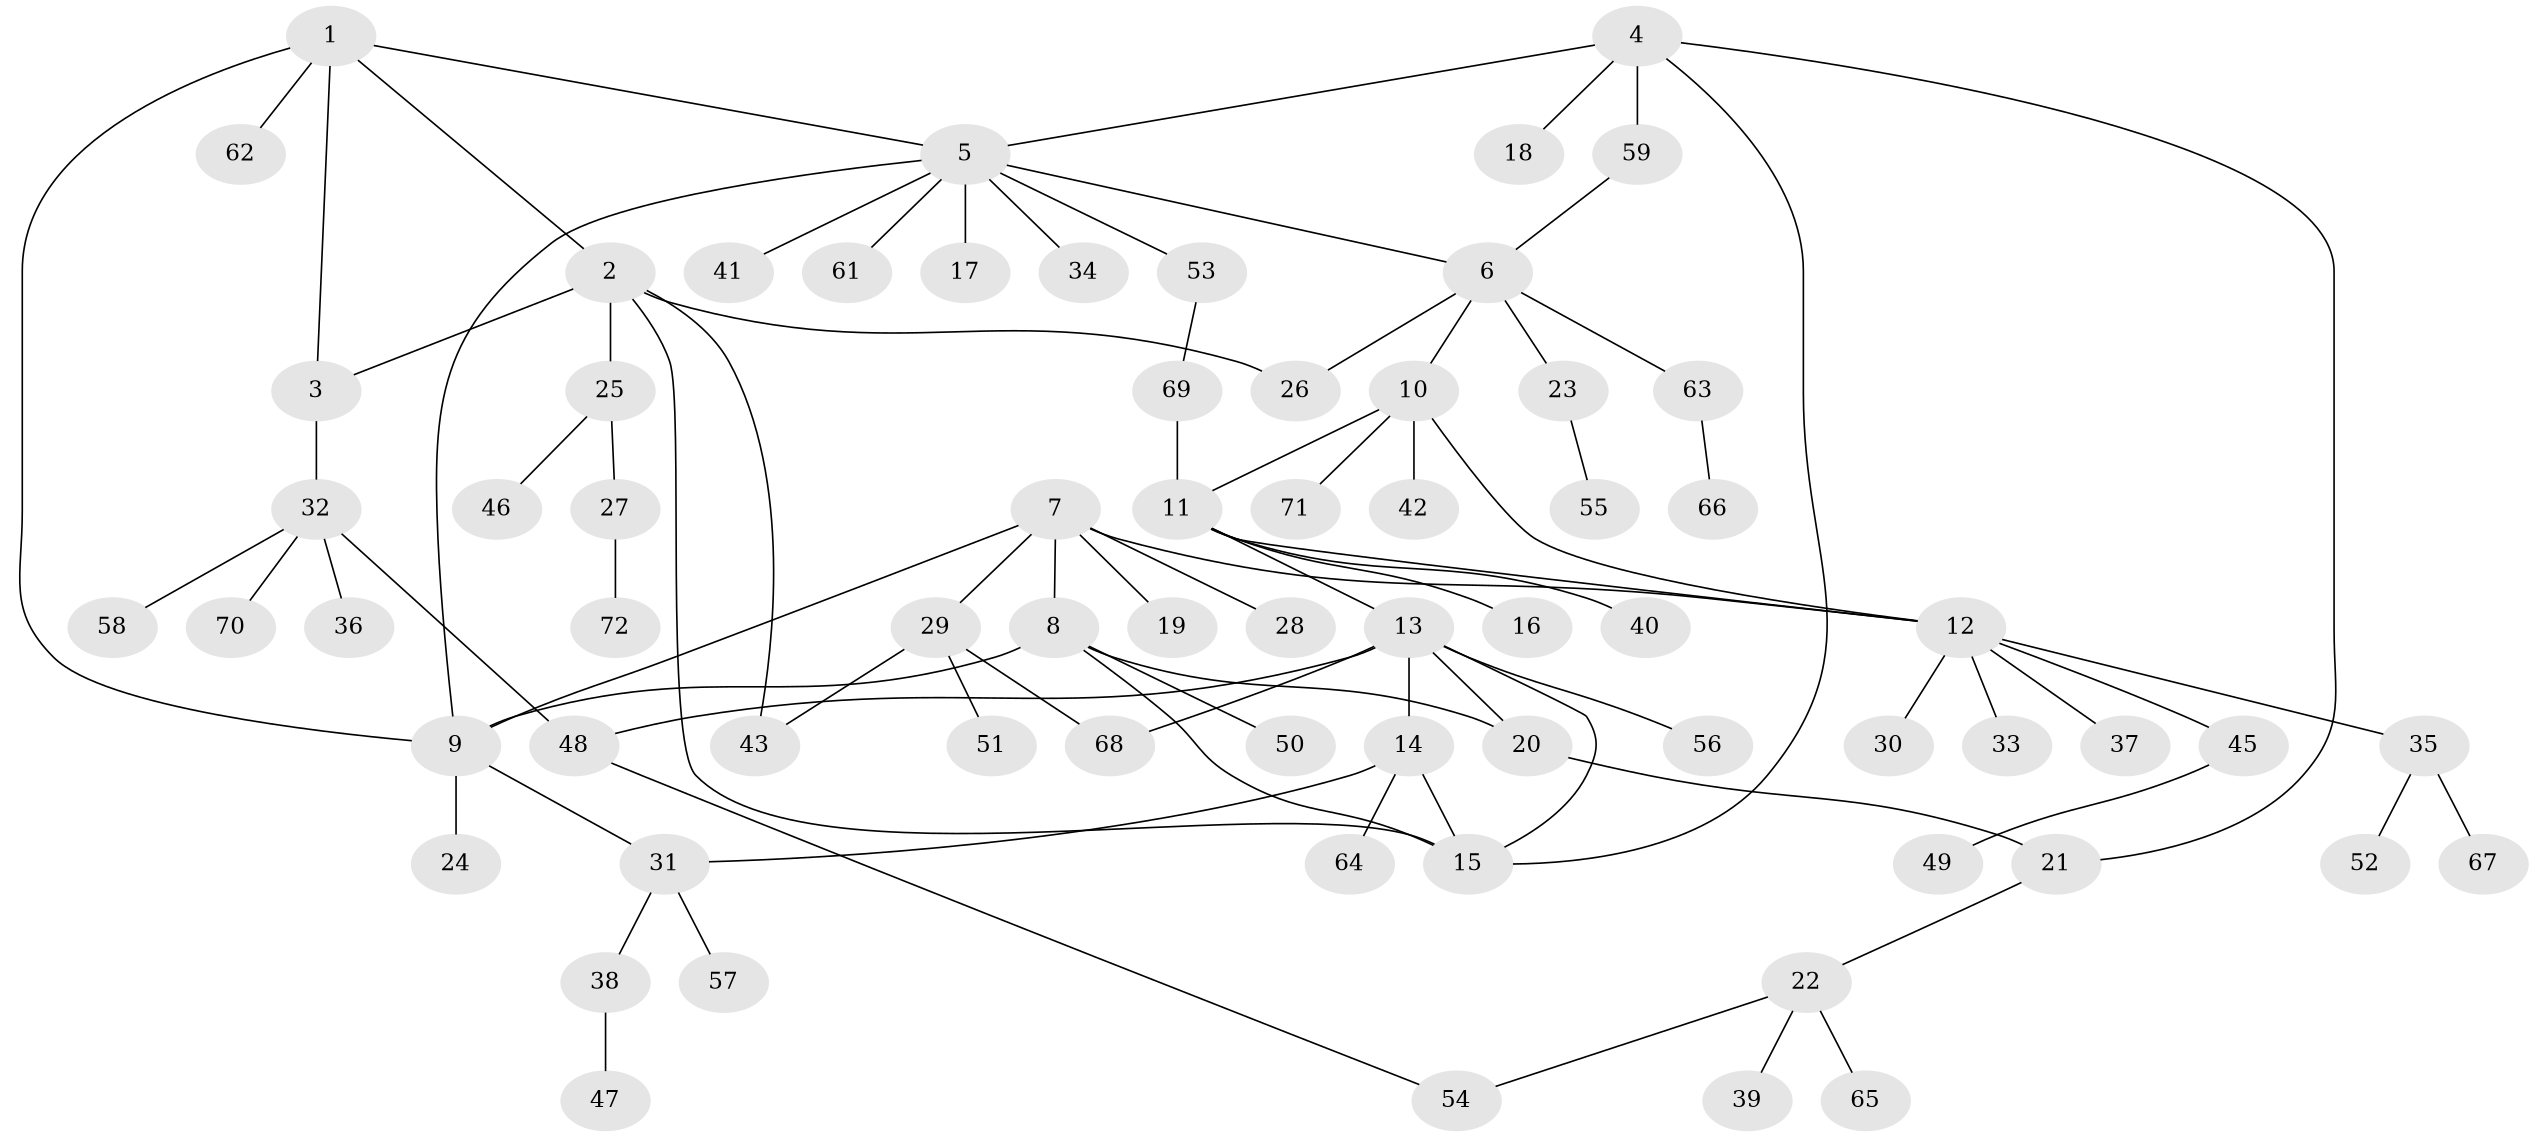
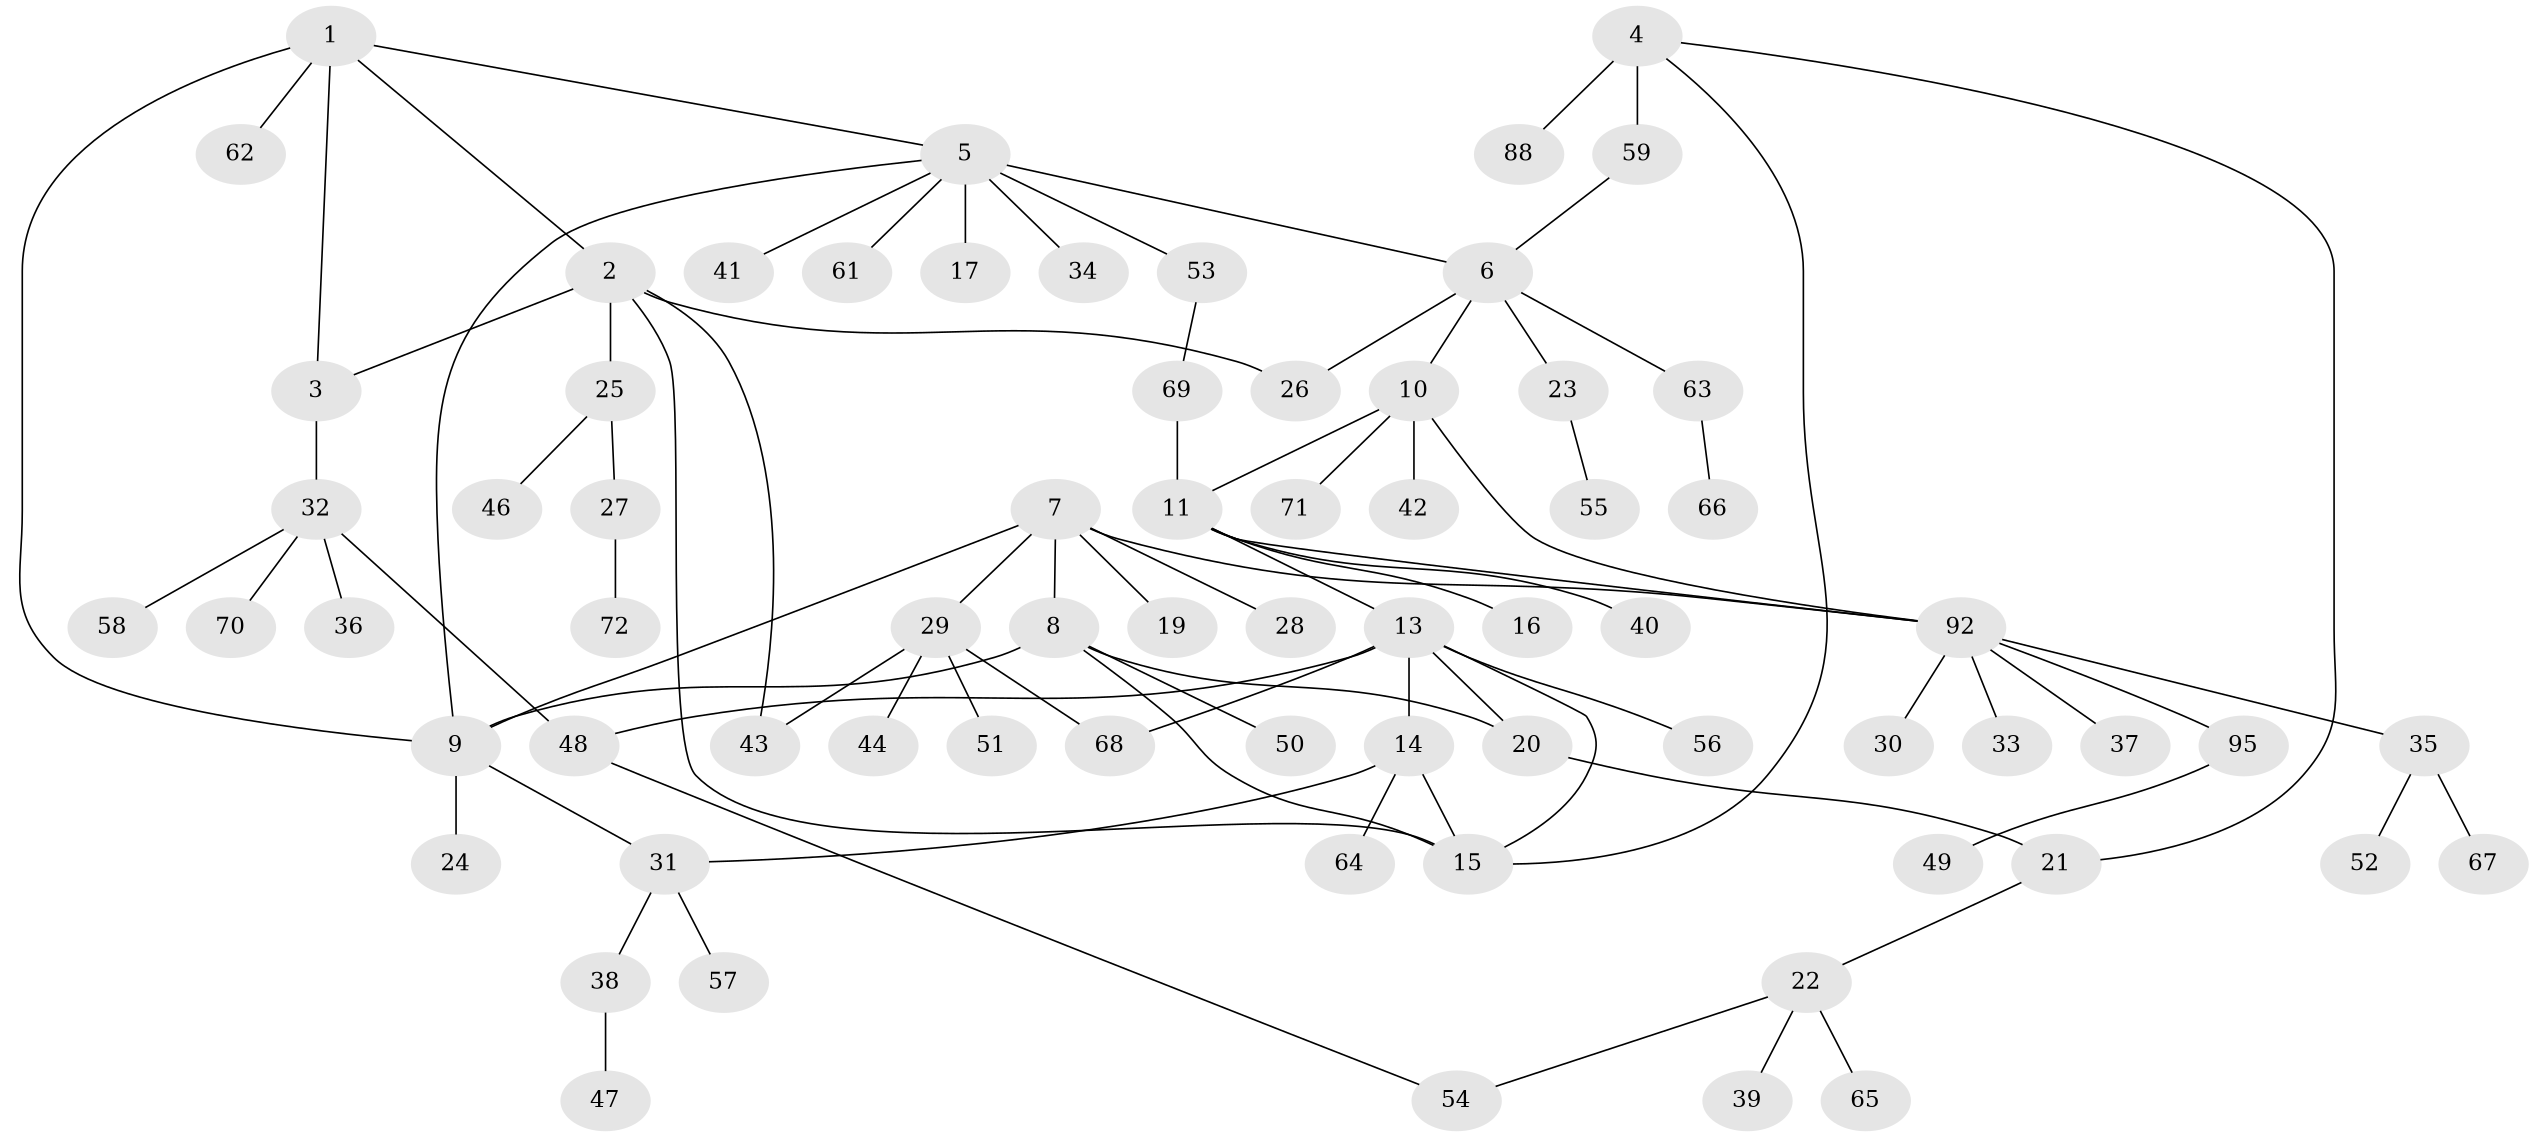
edge "4" -- "5": removed
node "18": label "18" -> "88"
node "12": label "12" -> "92"
node "44": added
node "45": label "45" -> "95"
